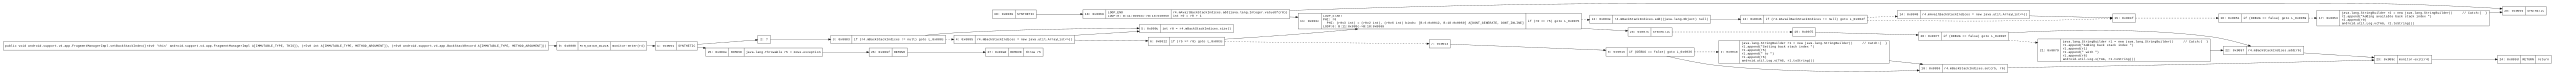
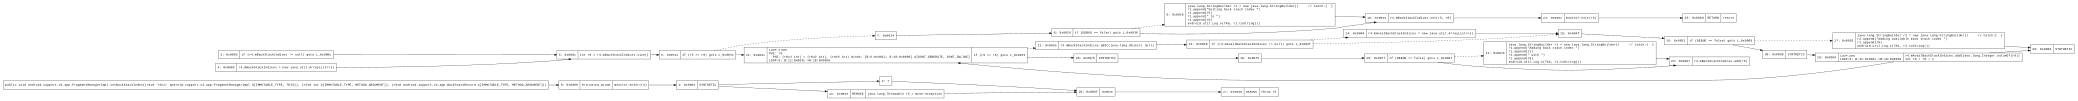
edge "15: 0x004f" -> "16: 0x0051": style dashed -> solid
edge "28: 0x0075" -> "19: 0x0075": style dashed -> solid
edge "2: ?" -> "3: 0x0003": now "2: ?" -> "26: 0x009f"
edge "3: 0x0003" -> "4: 0x0005": removed
edge "4: 0x0005" -> "6: 0x0012": now "5: 0x000c" -> "6: 0x0012"
edge "16: 0x0051" -> "30: 0x0069": added
edge "22: 0x0097" -> "23: 0x009c": removed
